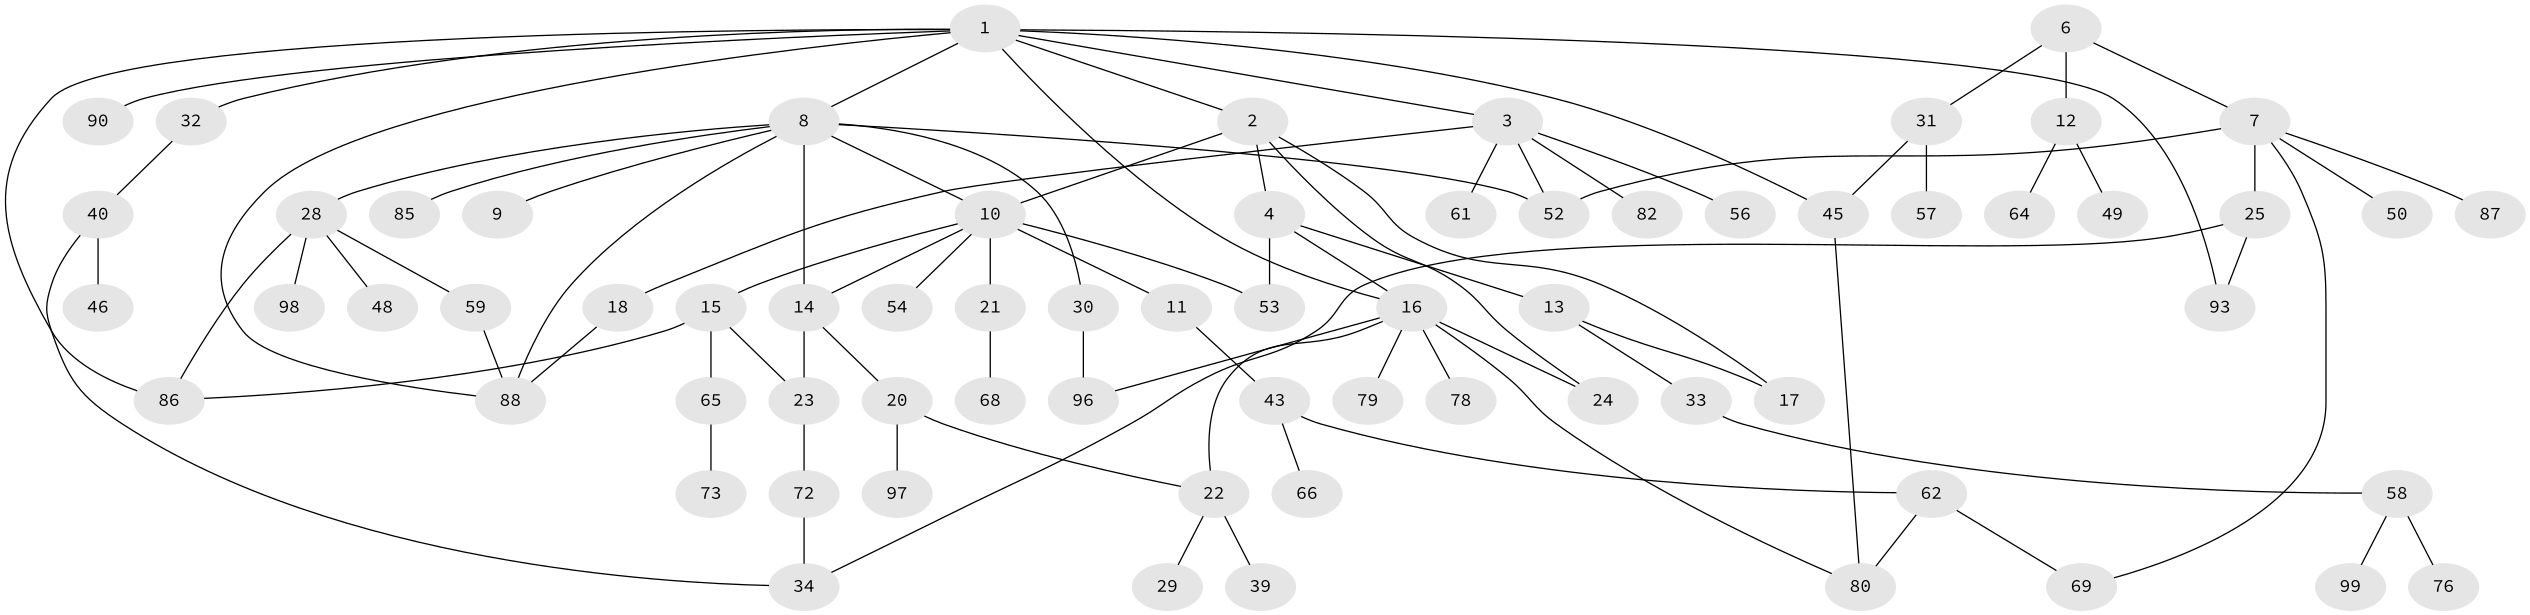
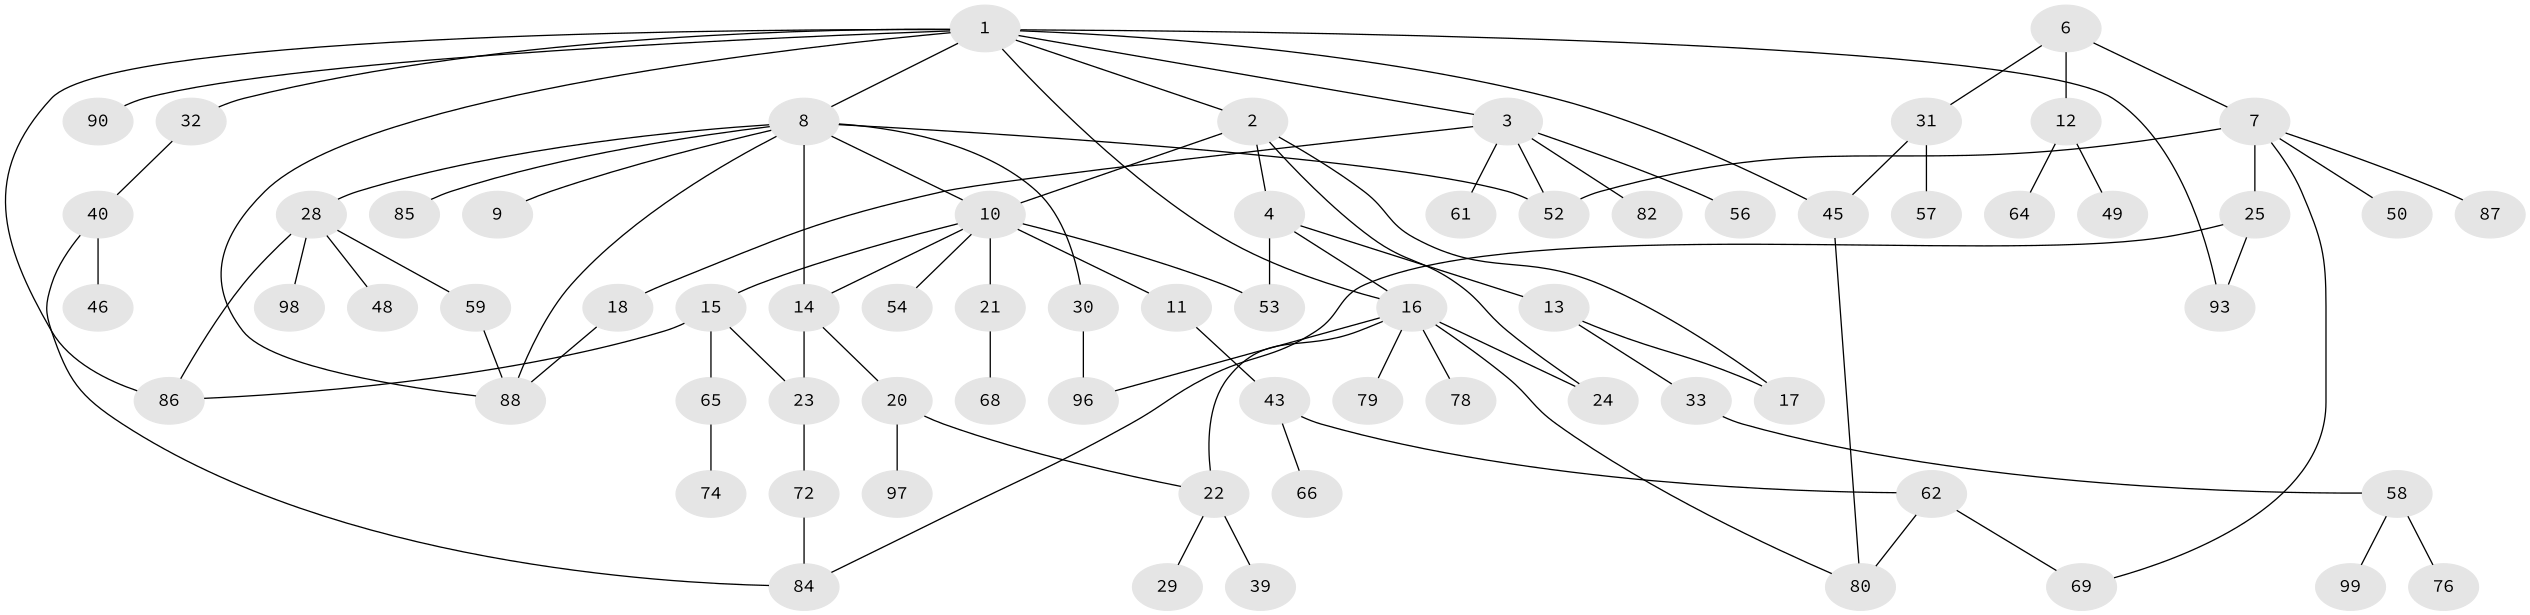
node "73": label "73" -> "74"
node "34": label "34" -> "84"
